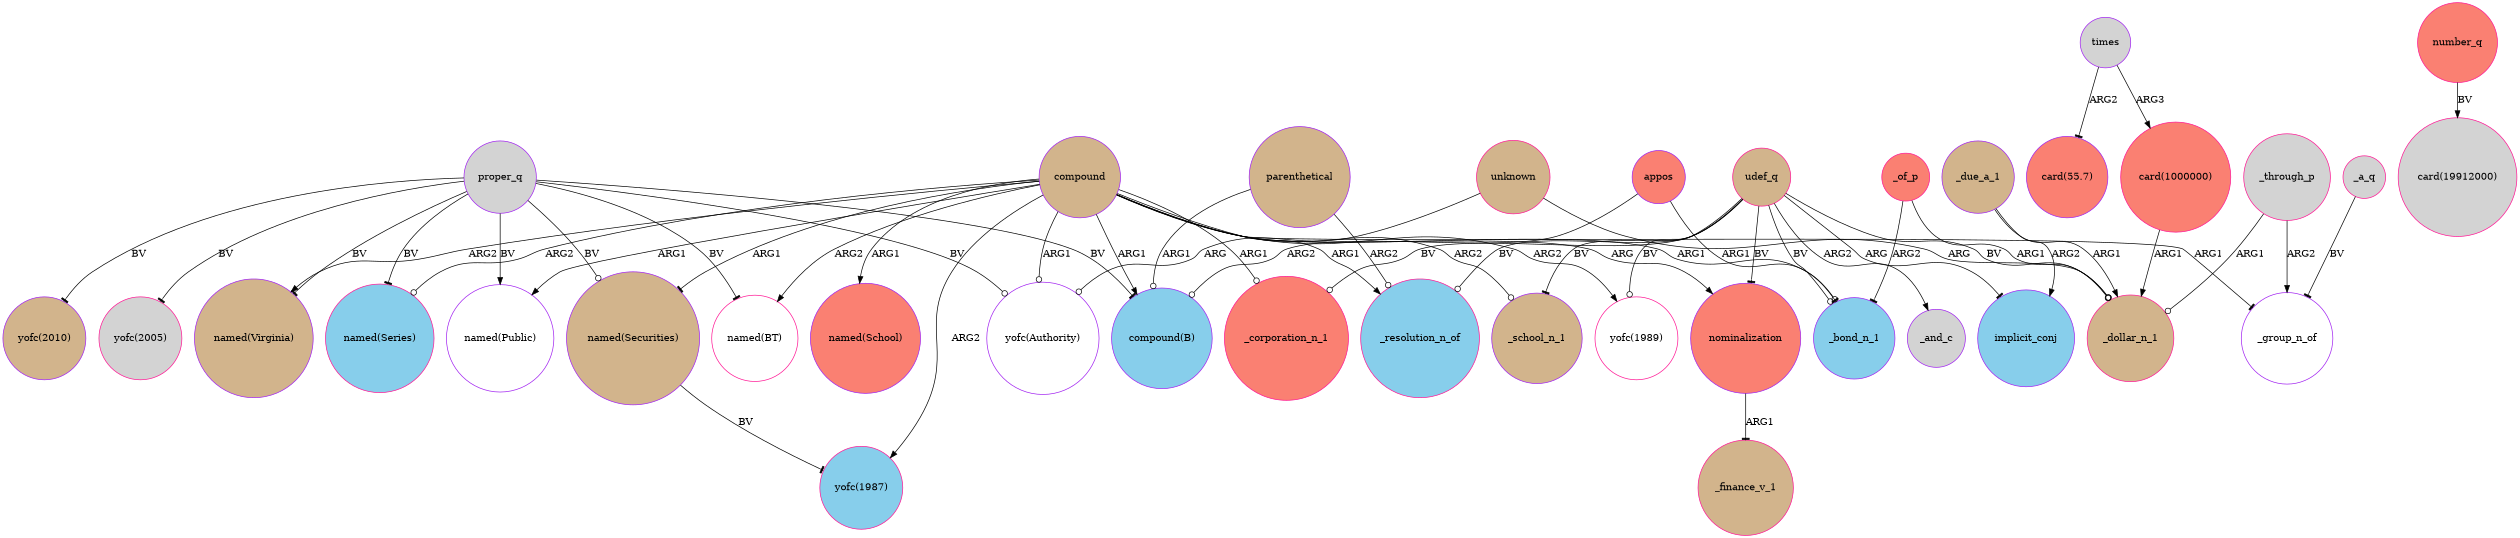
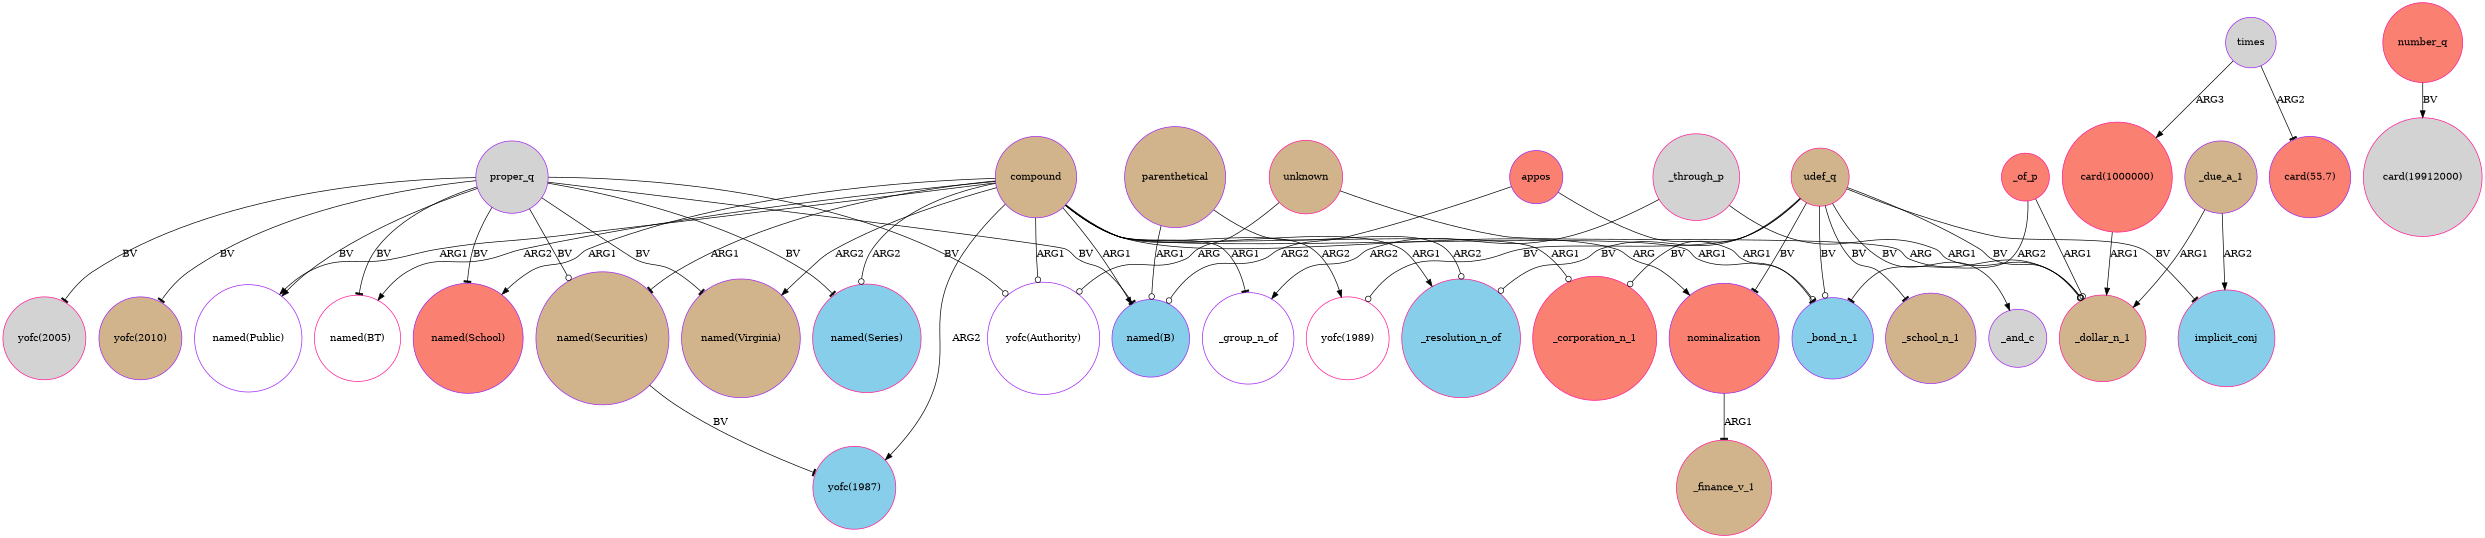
node "_a_q": removed
edge "proper_q" -> "named(School)": added, label "BV"
edge "compound" -> "_school_n_1": removed, label "ARG2"
edge "udef_q" -> "_and_c": label "ARG2" -> "BV"
edge "udef_q" -> "implicit_conj": label "ARG" -> "BV"
node "compound(B)": label "compound(B)" -> "named(B)"
node "implicit_conj": color purple -> deeppink
